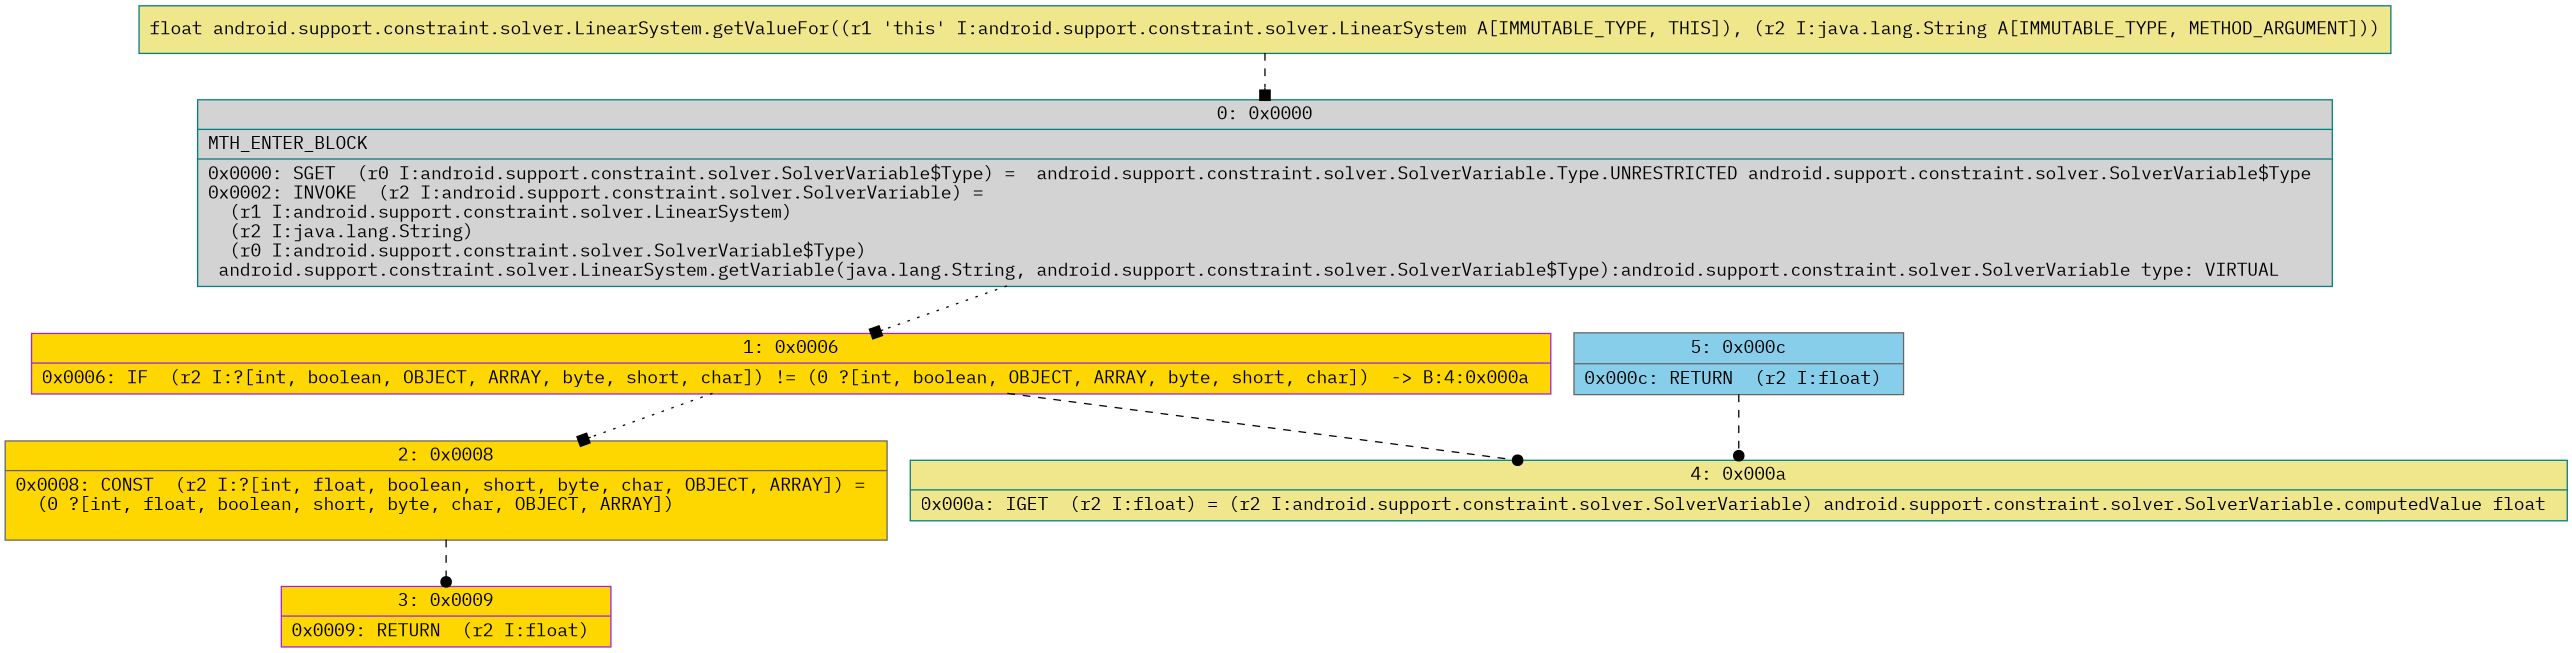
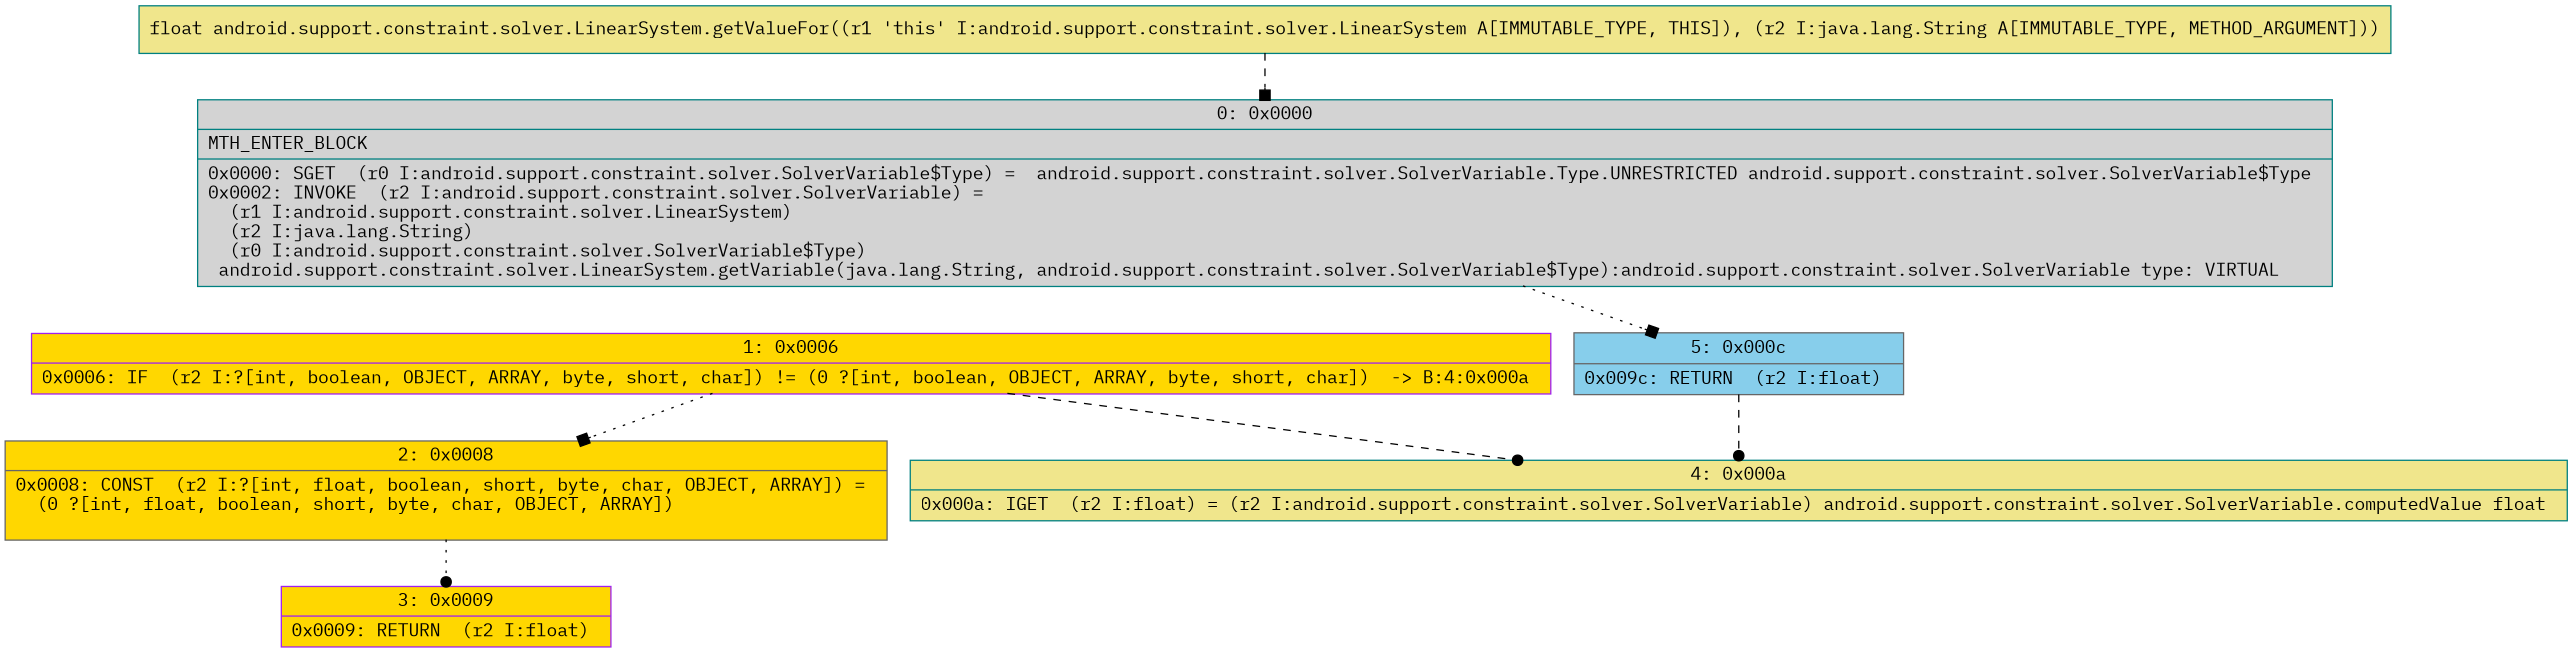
edge "0: 0x0000" -> "1: 0x0006": now "0: 0x0000" -> "5: 0x000c"
node "5: 0x000c": text "0x000c: RETURN  (r2 I:float)" -> "0x009c: RETURN  (r2 I:float)"
edge "2: 0x0008" -> "3: 0x0009": style dashed -> dotted
